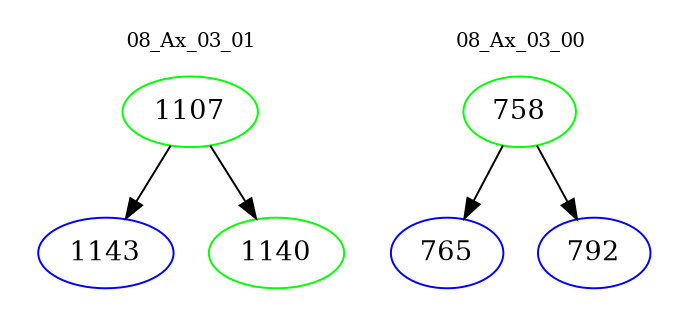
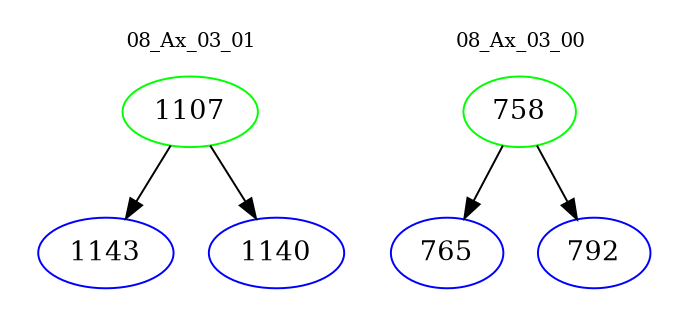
node "1140": color green -> blue
